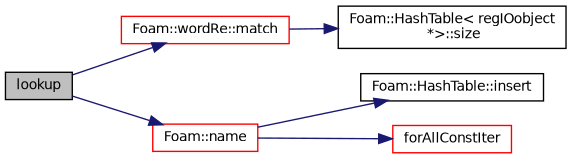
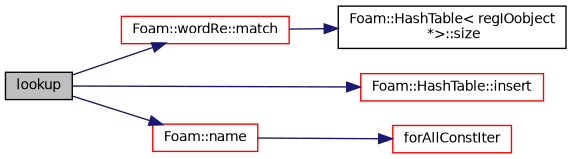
node "Foam::HashTable::insert": color black -> red
edge "Foam::name" -> "Foam::HashTable::insert": now "lookup" -> "Foam::HashTable::insert"
